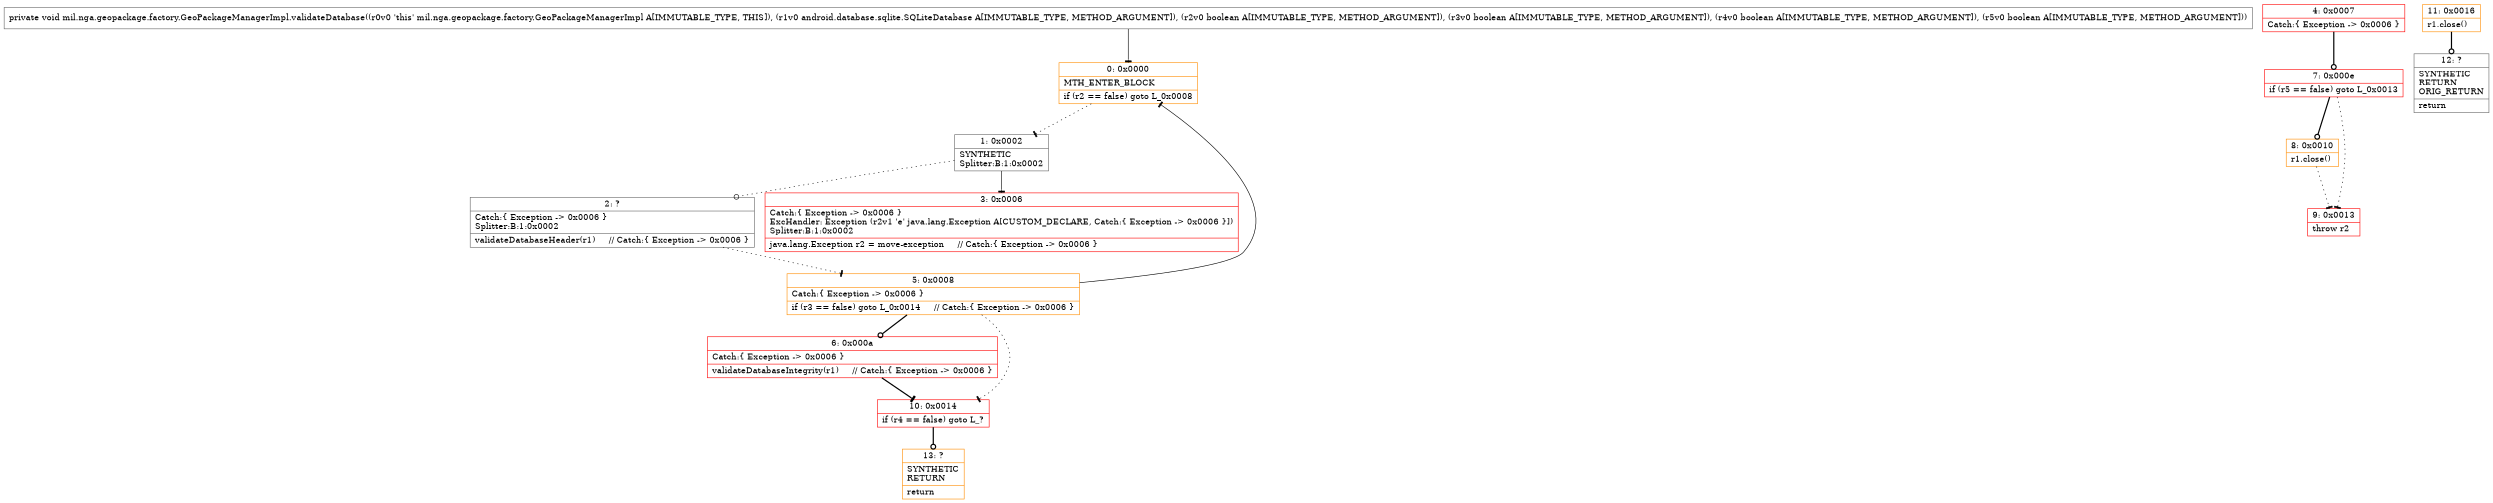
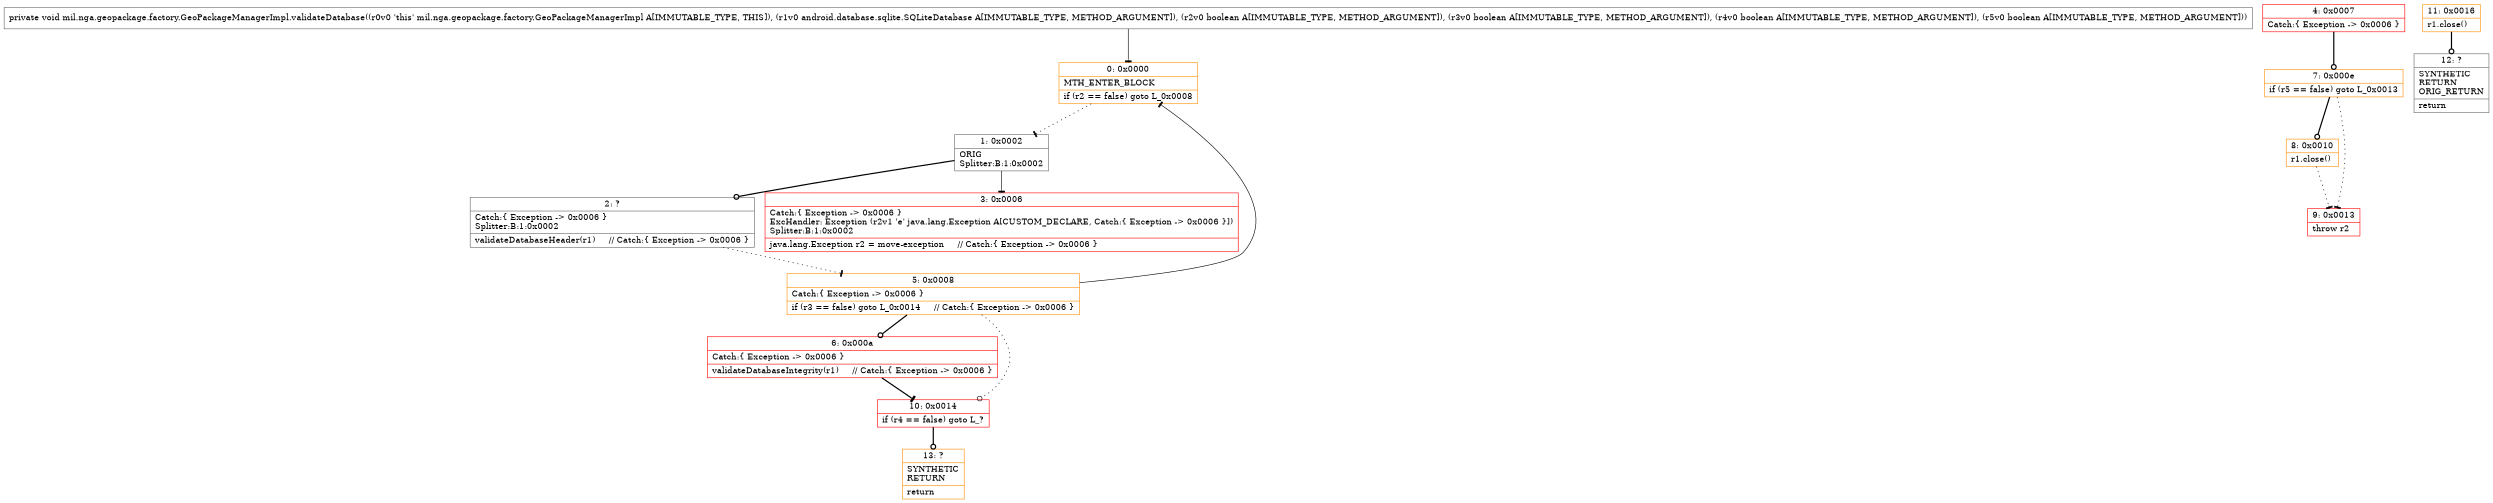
node "7: 0x000e": color red -> darkorange
node "1: 0x0002": text "SYNTHETIC" -> "ORIG"
edge "1: 0x0002" -> "2: ?": style dotted -> bold
edge "5: 0x0008" -> "10: 0x0014": arrowhead tee -> odot
